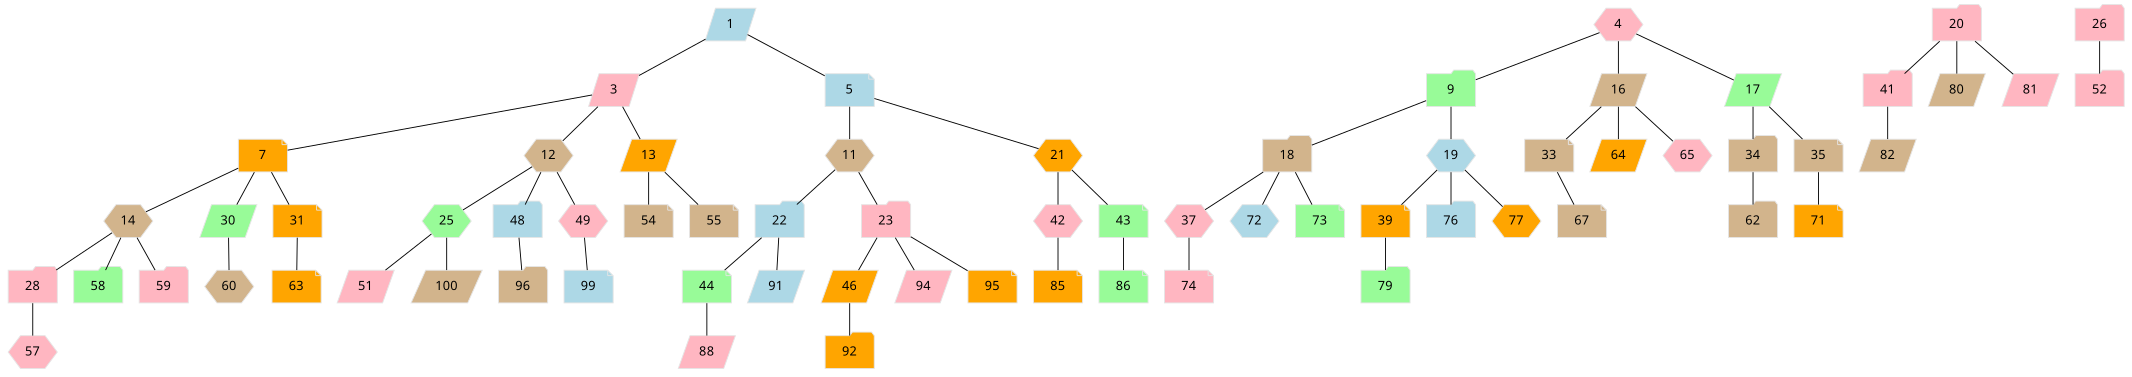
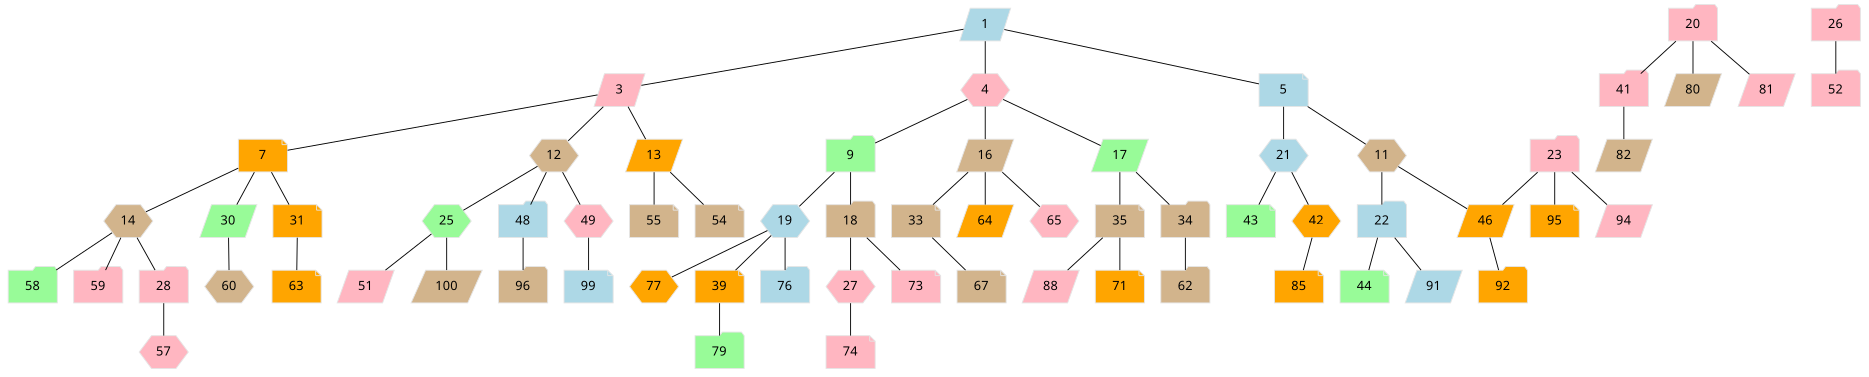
edge "1" -- "4": added
node "21": fillcolor orange -> lightblue
edge "11" -- "23": now "11" -- "46"
node "42": fillcolor lightpink -> orange
node "37": label "37" -> "27"
node "72": removed
node "73": fillcolor palegreen -> lightpink
node "86": removed
edge "44" -- "88": now "35" -- "88"
